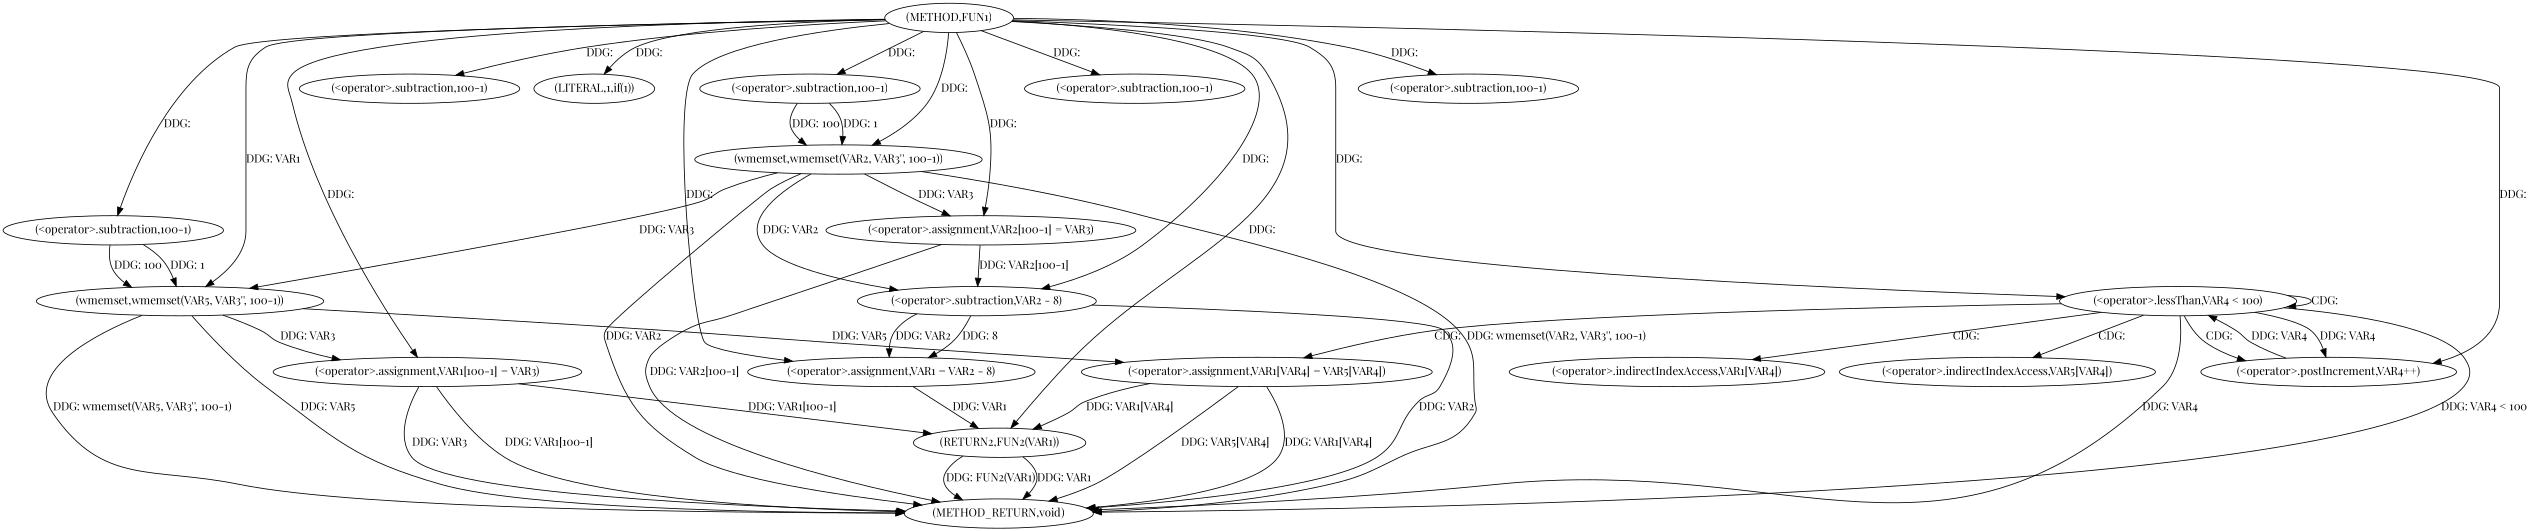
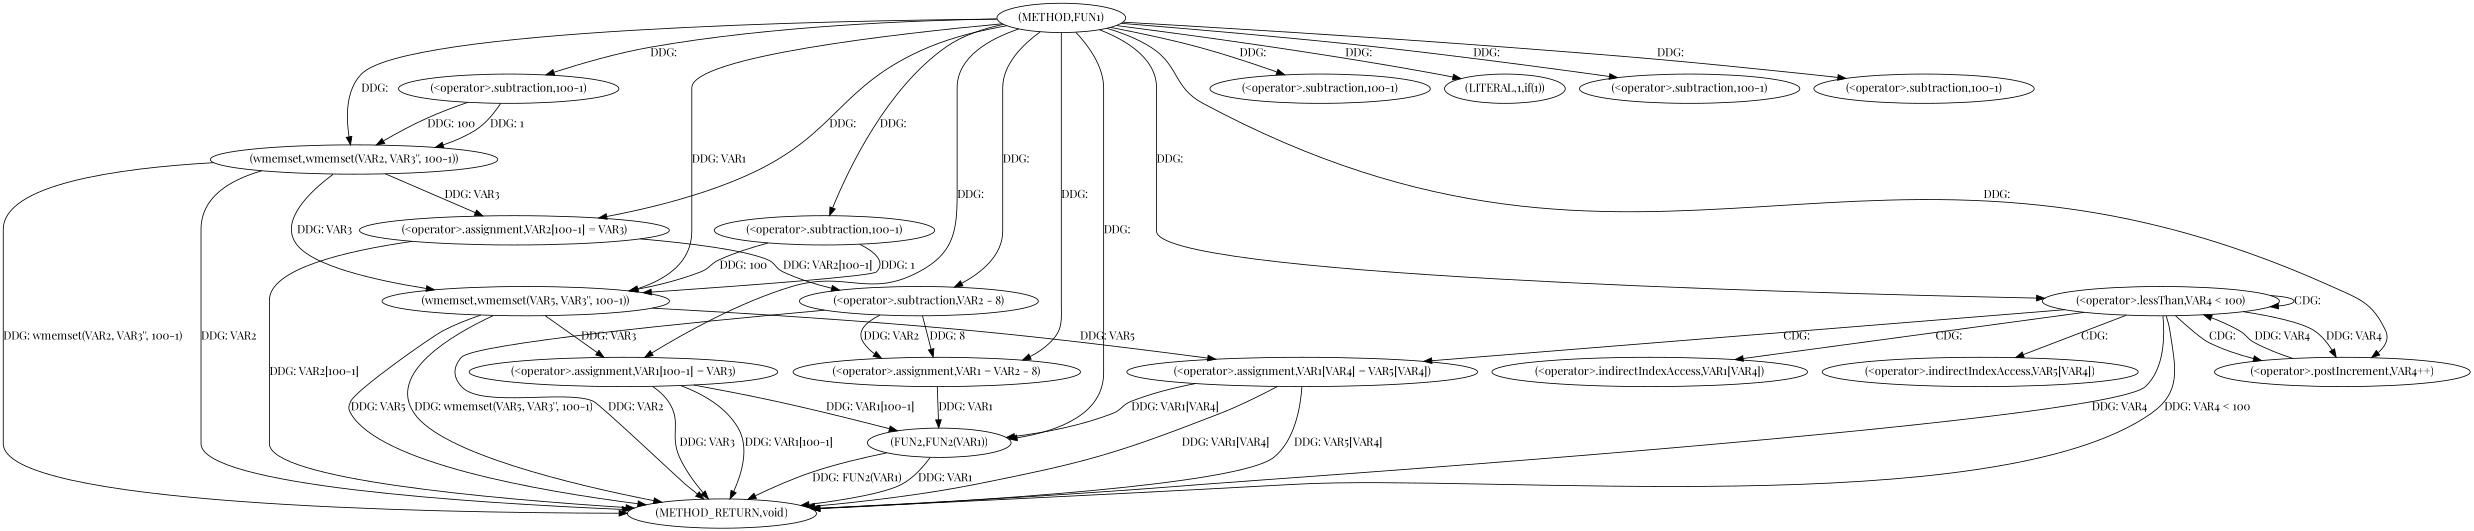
edge "(wmemset,wmemset(VAR2, VAR3'', 100-1))" -> "(<operator>.subtraction,VAR2 - 8)": removed, label "DDG: VAR2"
node "(RETURN2,FUN2(VAR1))": label "(RETURN2,FUN2(VAR1))" -> "(FUN2,FUN2(VAR1))"
